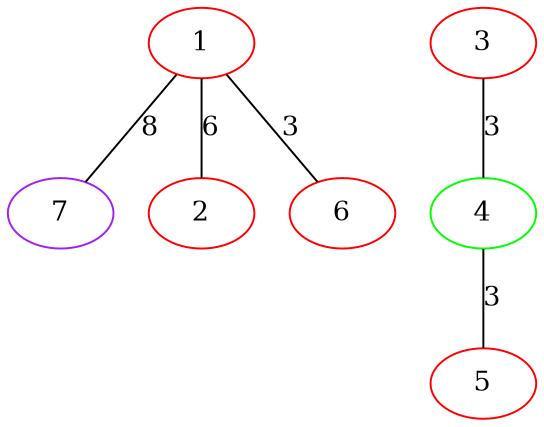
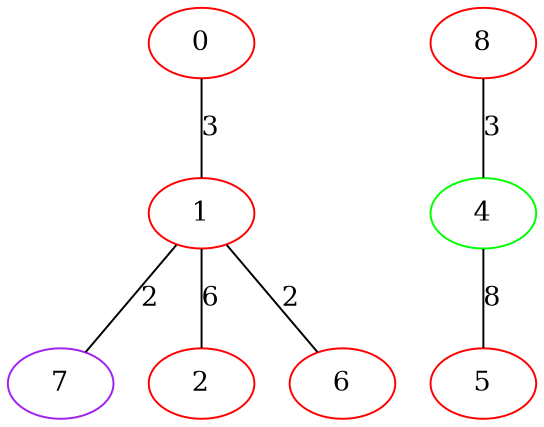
node "0": added
node "3": label "3" -> "8"
edge "1" -- "7": label "8" -> "2"
edge "1" -- "6": label "3" -> "2"
edge "4" -- "5": label "3" -> "8"
